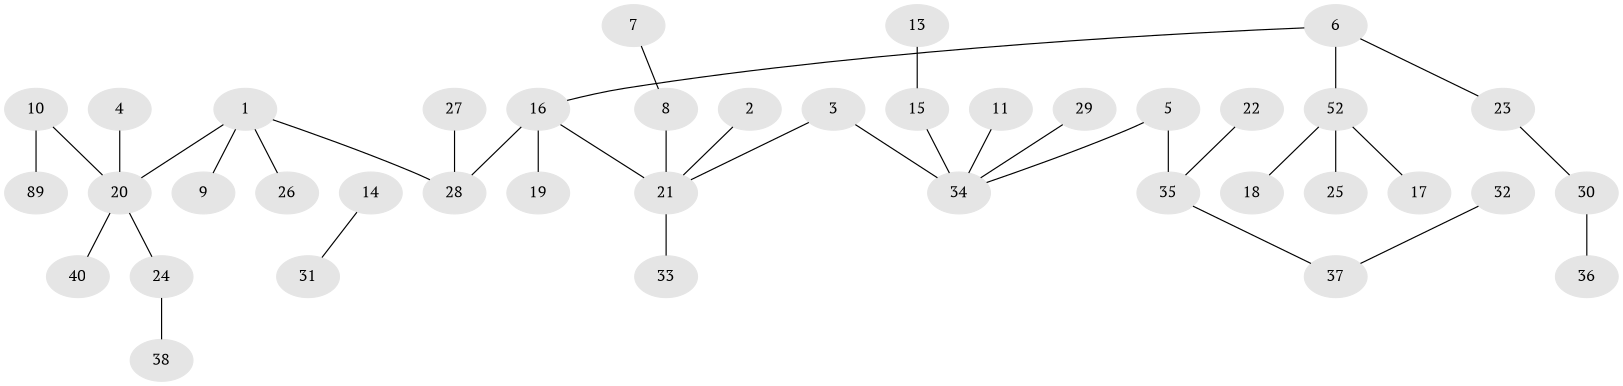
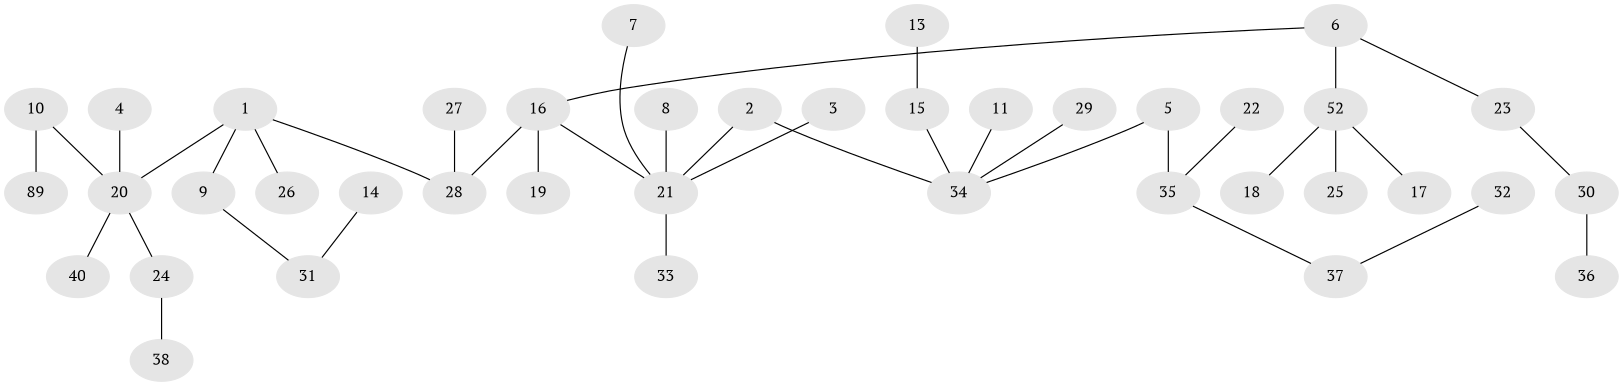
edge "7" -- "8": now "7" -- "21"
edge "3" -- "34": now "2" -- "34"
edge "9" -- "31": added
